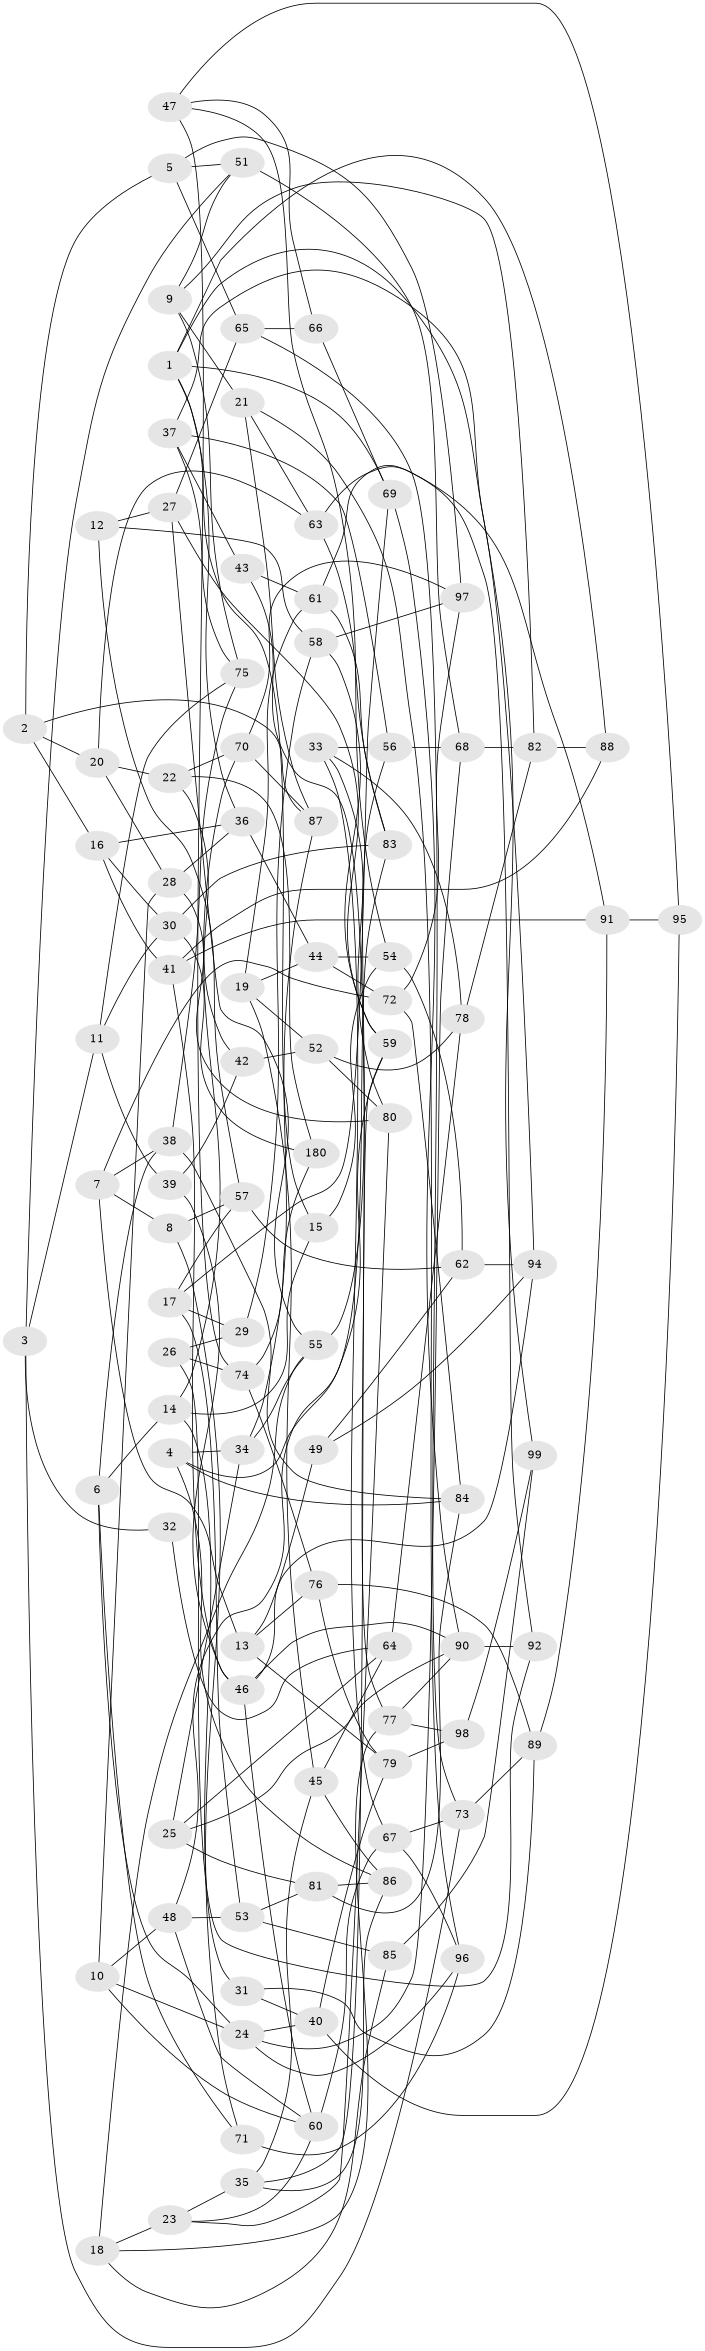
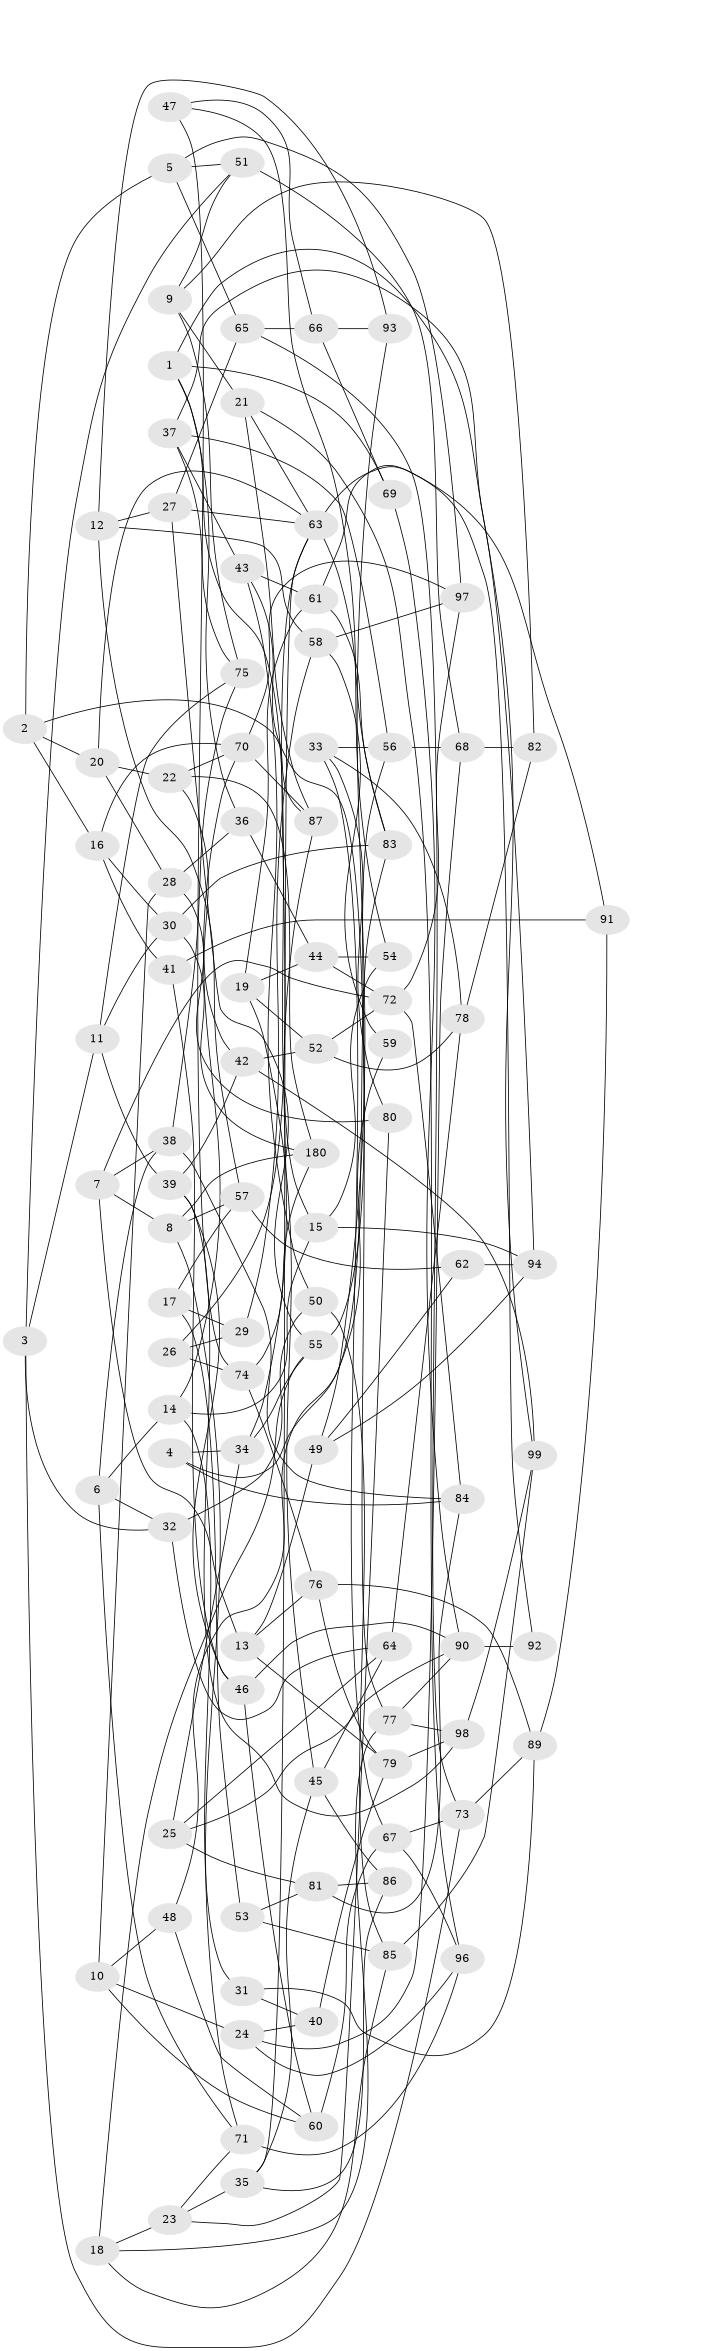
node "93": added
edge "27" -- "59": now "27" -- "63"
node "88": removed
edge "69" -- "17": removed
edge "36" -- "16": now "70" -- "16"
node "95": removed
edge "52" -- "80": now "52" -- "72"
edge "54" -- "62": removed
edge "180" -- "8": added
edge "42" -- "99": added
node "50": added
edge "94" -- "46": now "94" -- "15"
edge "39" -- "98": added
edge "59" -- "35": now "63" -- "35"
edge "4" -- "86": removed
edge "53" -- "48": removed
edge "6" -- "24": now "6" -- "32"
edge "26" -- "92": now "26" -- "63"
edge "60" -- "23": now "71" -- "23"
